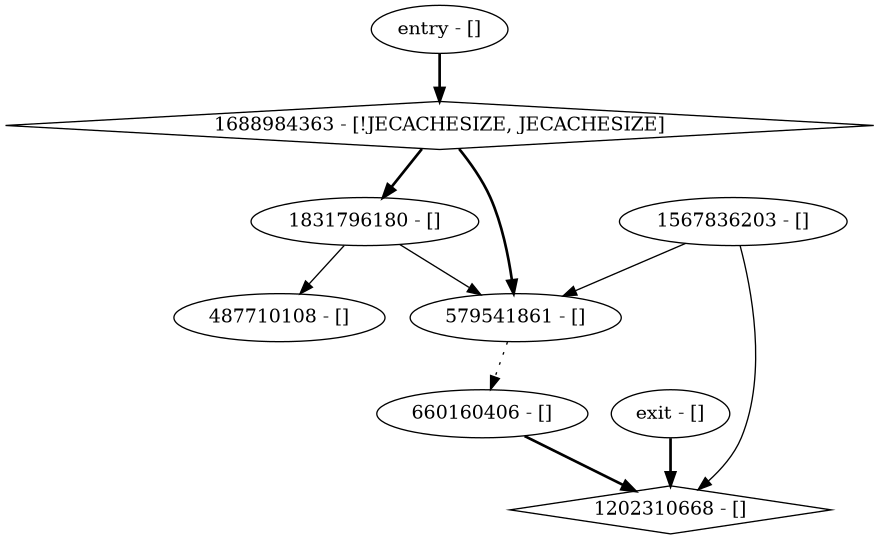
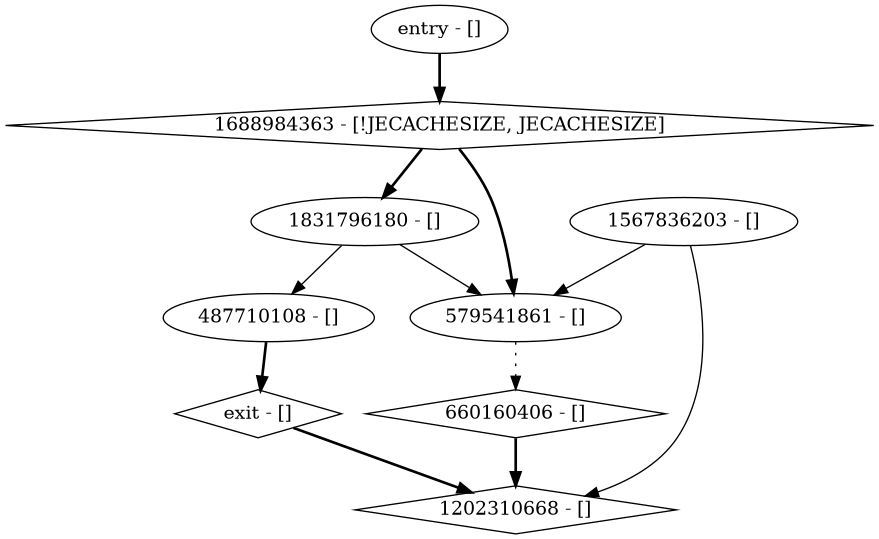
edge "487710108 - []" -> "exit - []": added
node "660160406 - []": shape ellipse -> diamond
node "exit - []": shape ellipse -> diamond
